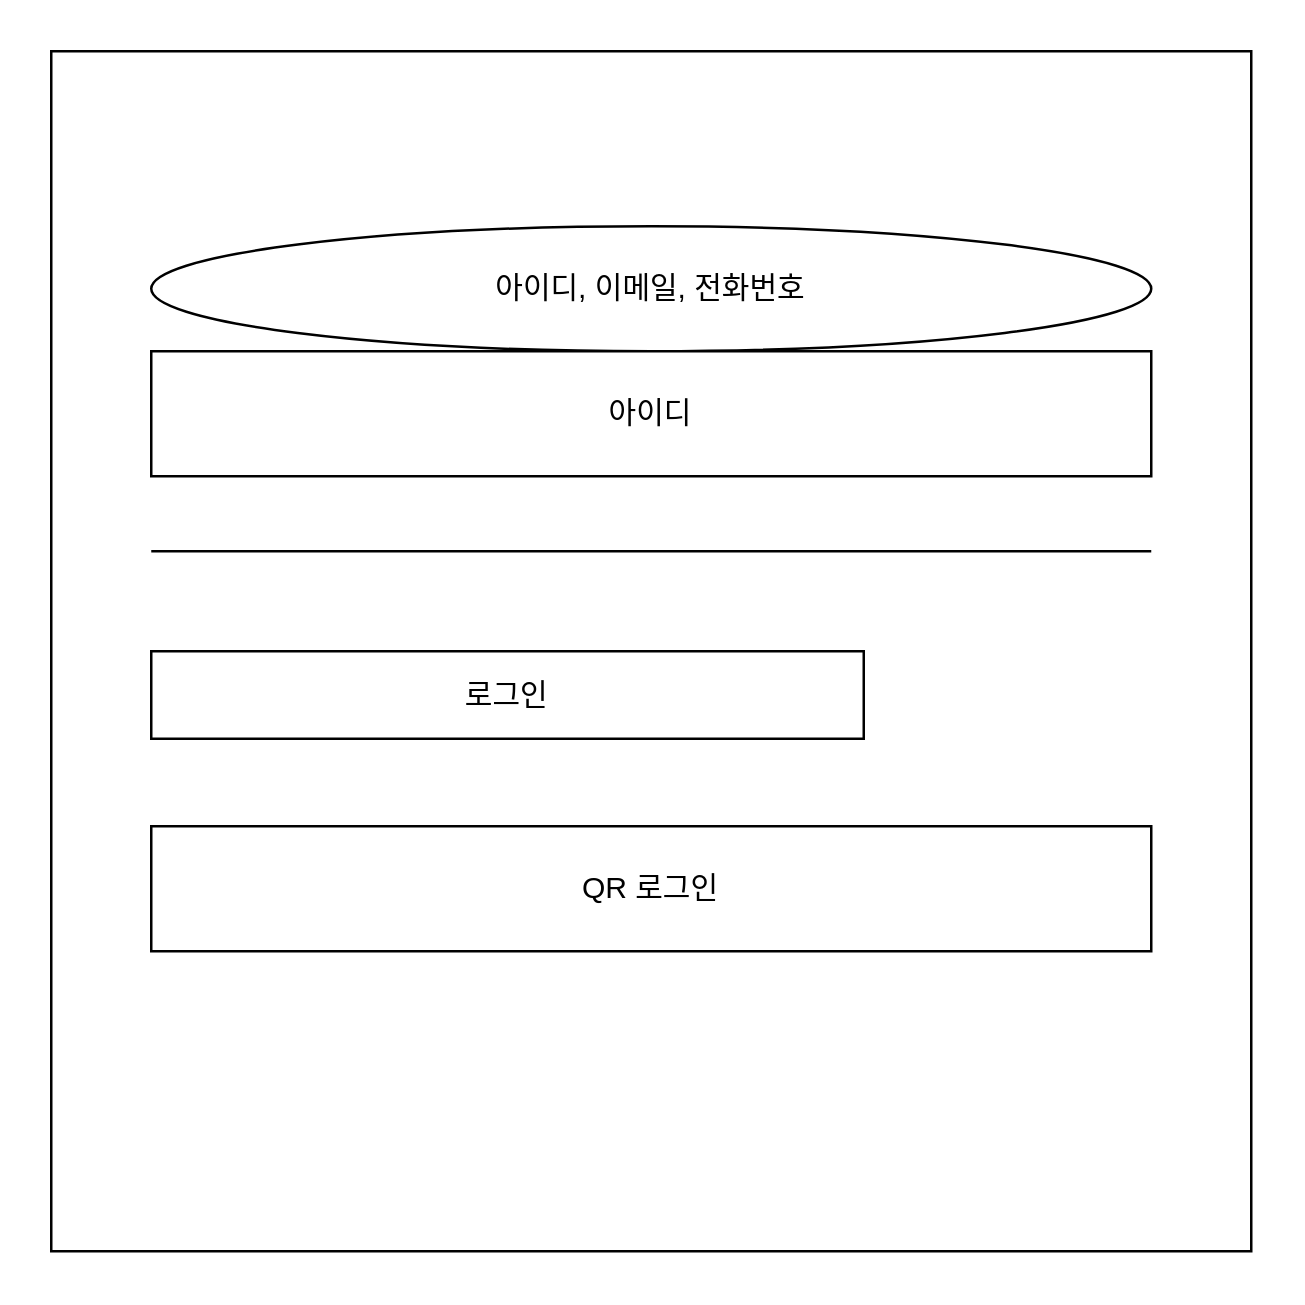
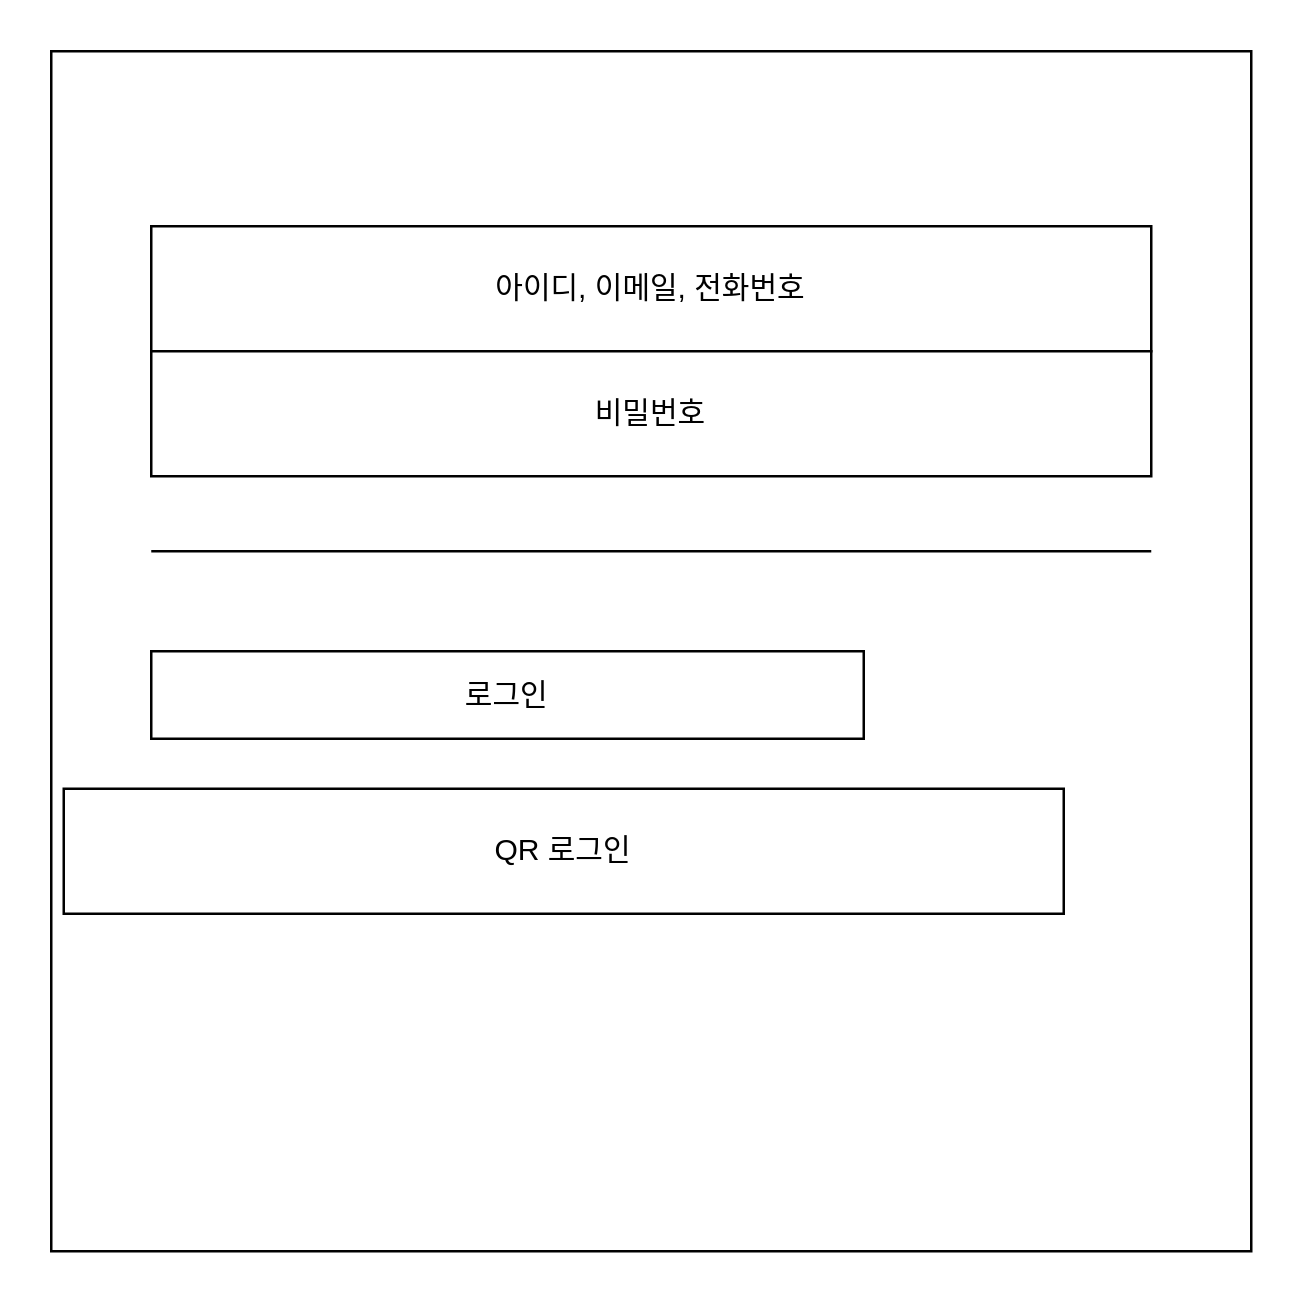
node "아이디, 이메일, 전화번호": shape ellipse -> rectangle
node "아이디": label "아이디" -> "비밀번호"
node "QR 로그인": moved (651, 889) -> (564, 851)
